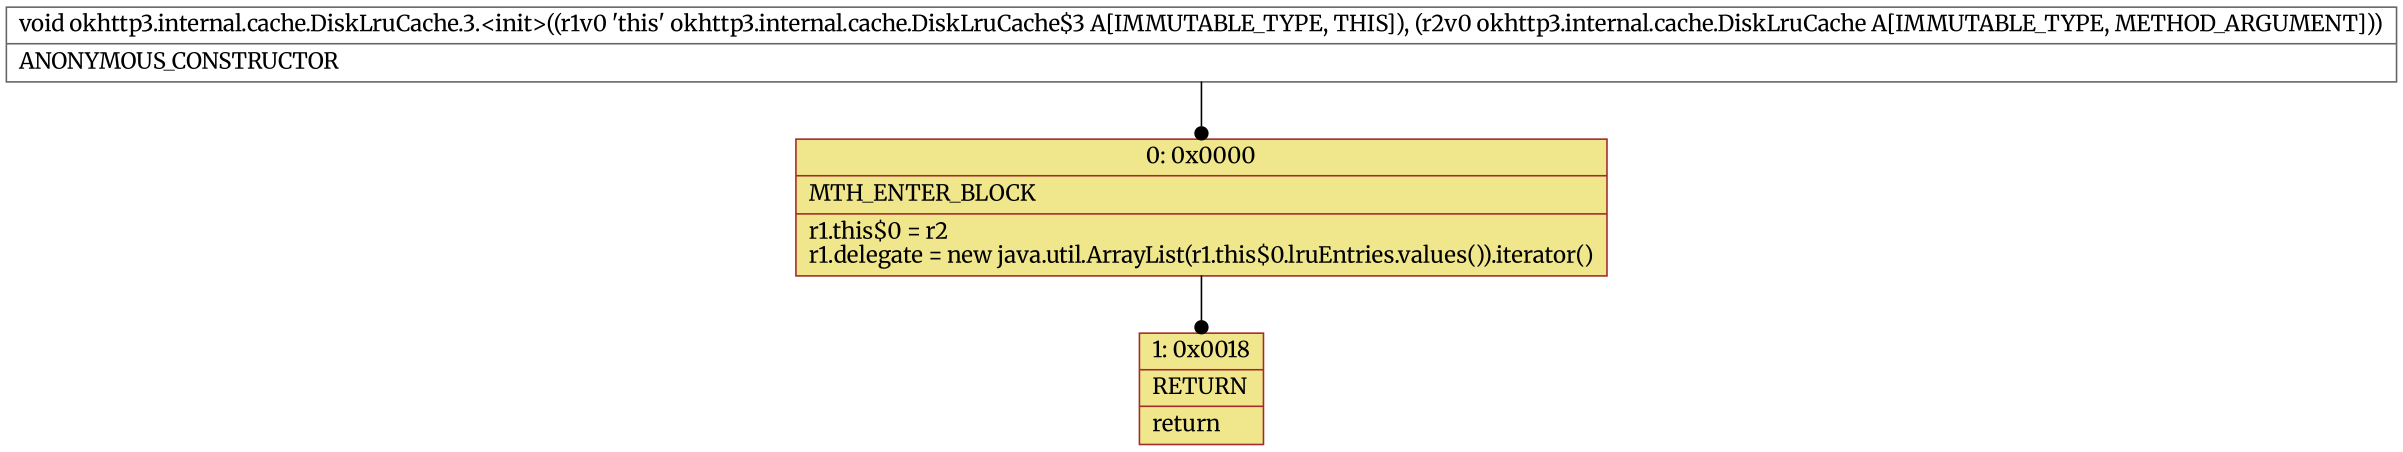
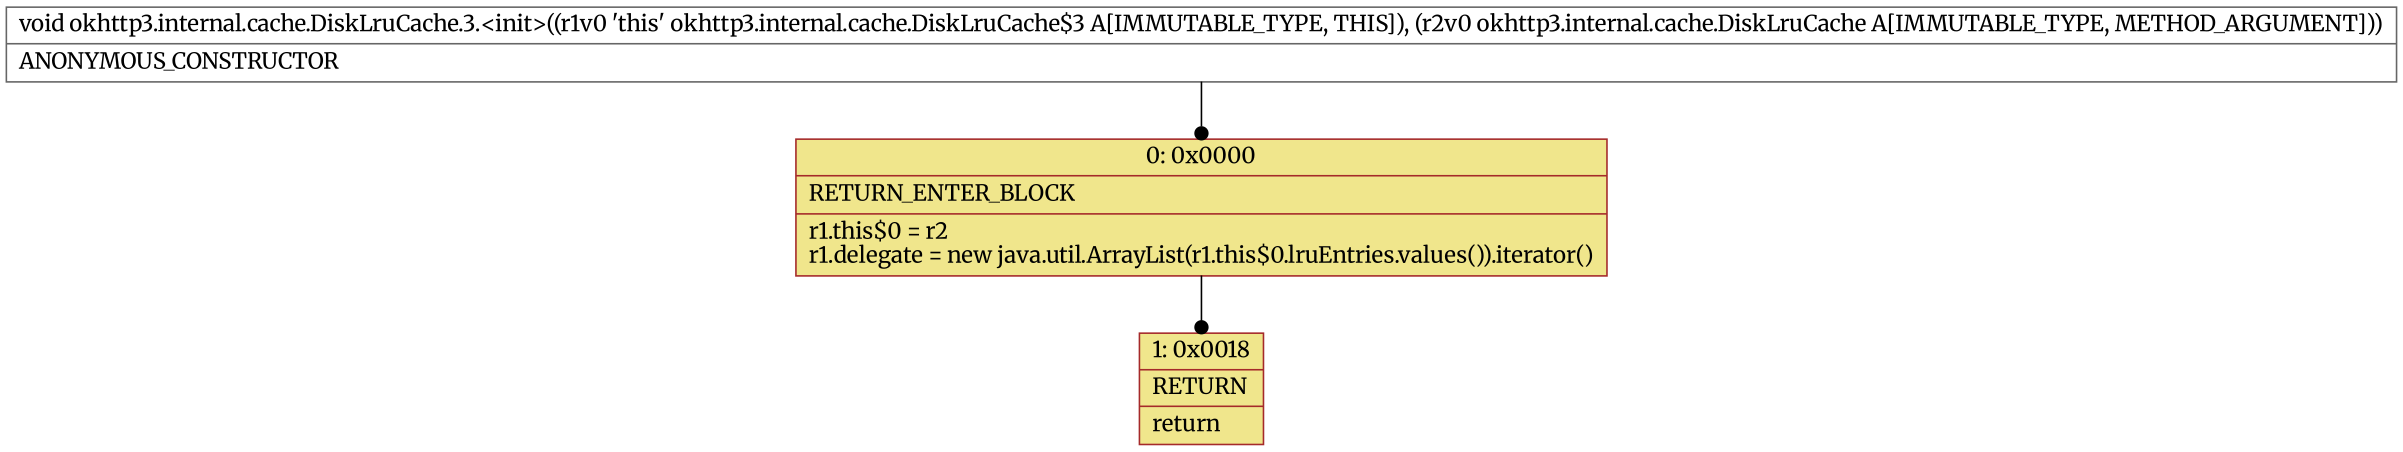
node "0: 0x0000": text "MTH_ENTER_BLOCK" -> "RETURN_ENTER_BLOCK"
